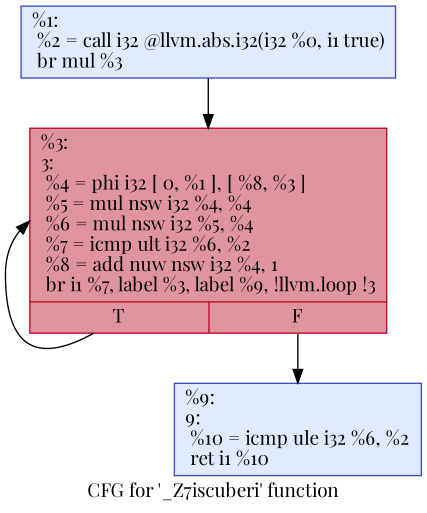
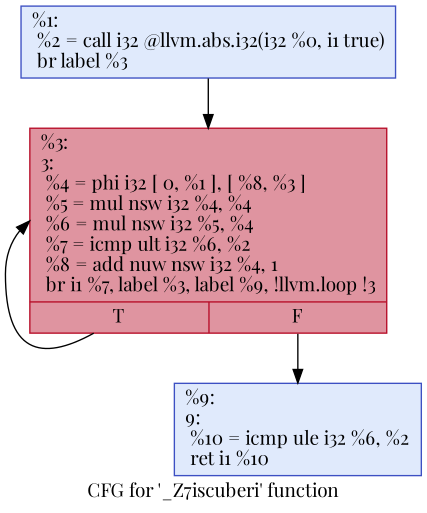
node "%1:": text "br mul %3" -> "br label %3"
